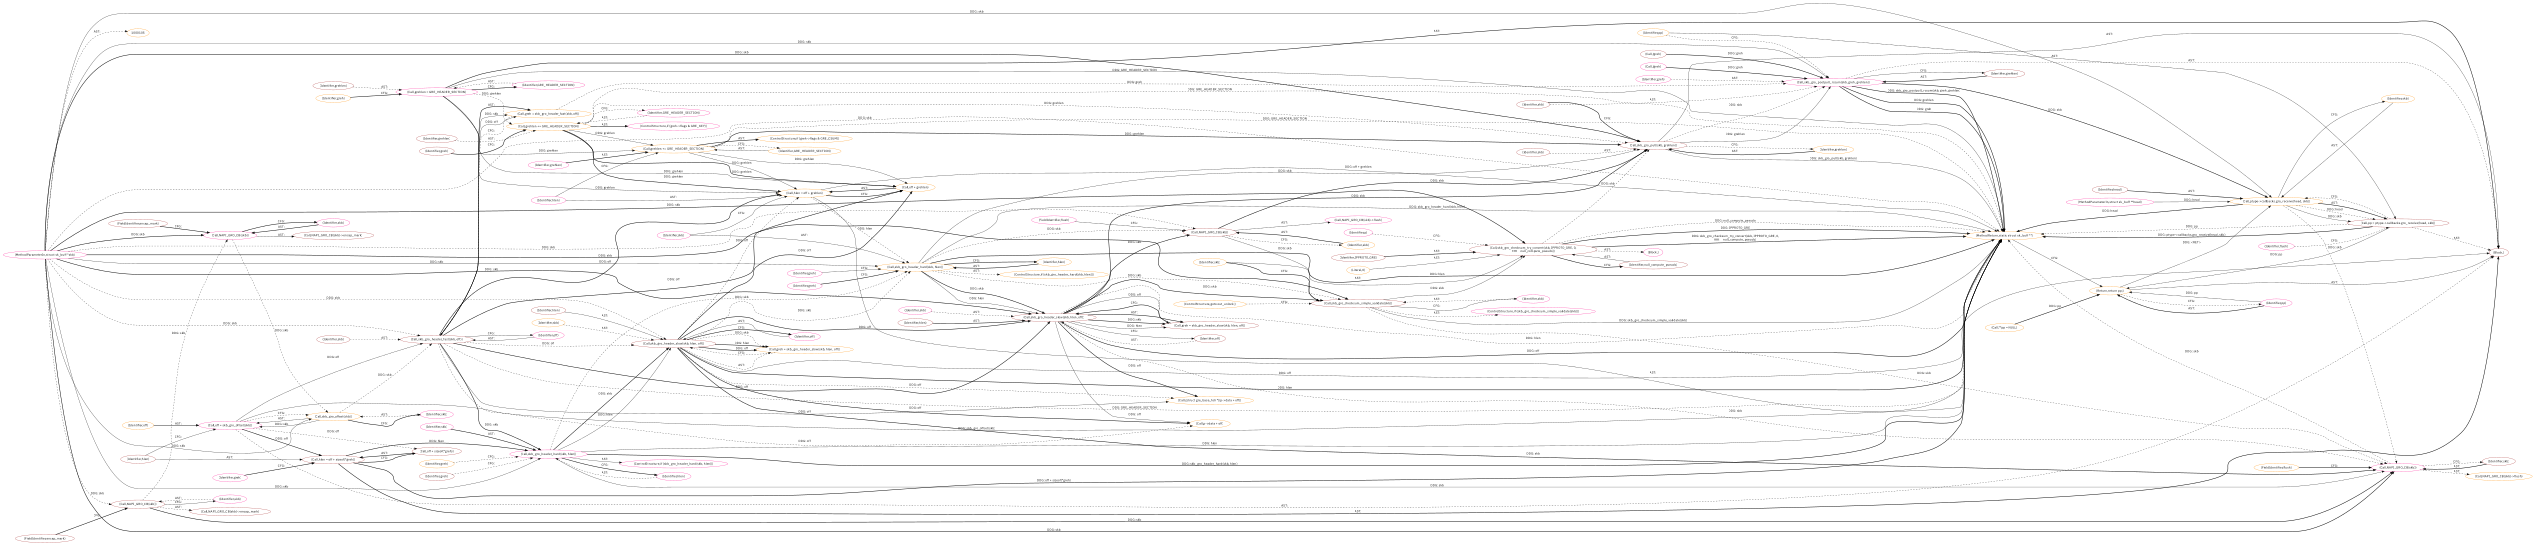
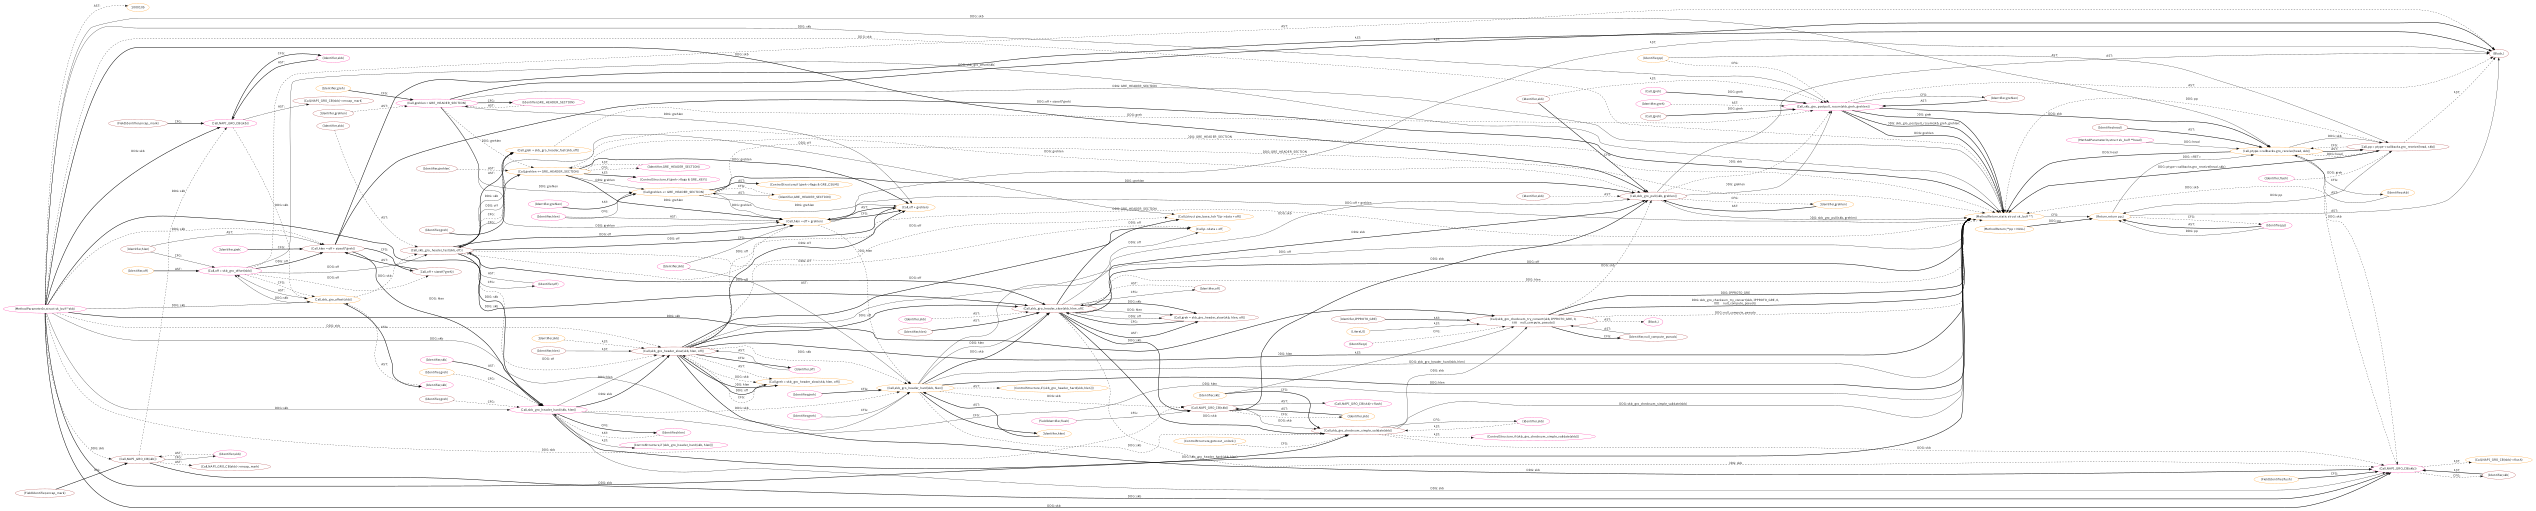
edge "(Identifier,flush)" -> "(Call,pp = ptype->callbacks.gro_receive(head, skb))": label "CFG: " -> "DDG: greh"
edge "(MethodParameterIn,struct sk_buff *skb)" -> "(Call,skb_gro_header_fast(skb, off))": now "(MethodParameterIn,struct sk_buff *skb)" -> "(Call,hlen = off + sizeof(*greh))"
node "(Call,**pp = NULL)": label "(Call,**pp = NULL)" -> "(MethodReturn,**pp = NULL)"
